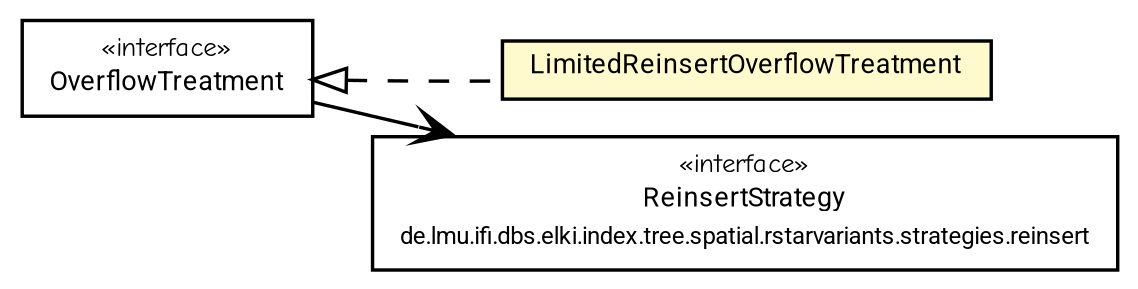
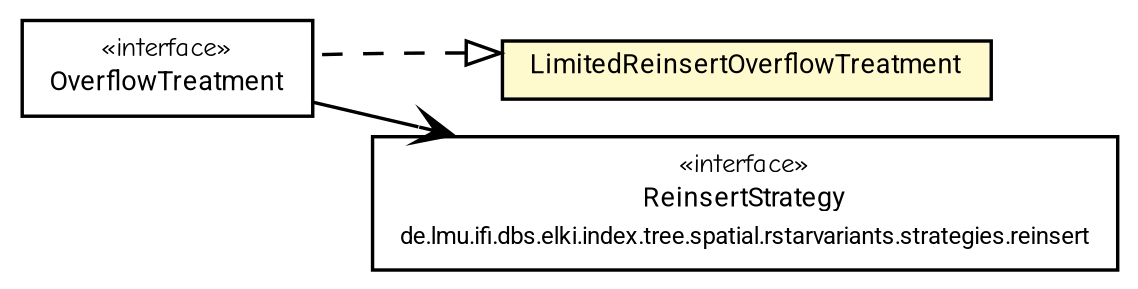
edge "LimitedReinsertOverflowTreatment" -> "OverflowTreatment": reversed
